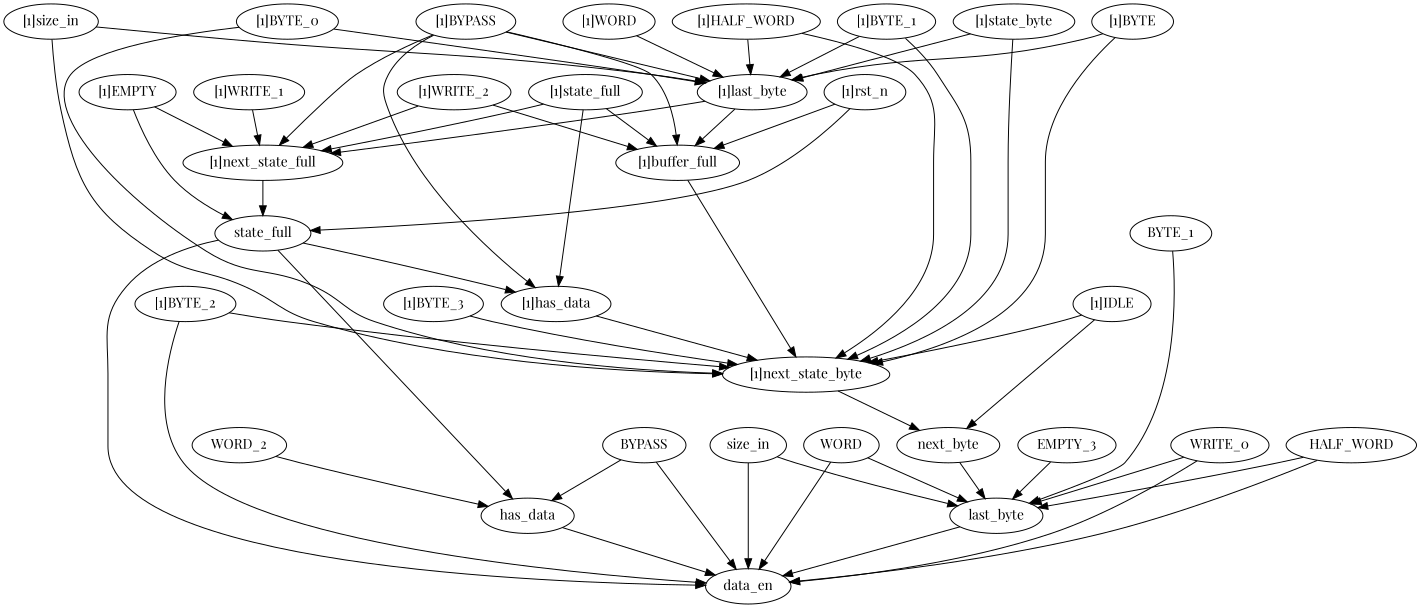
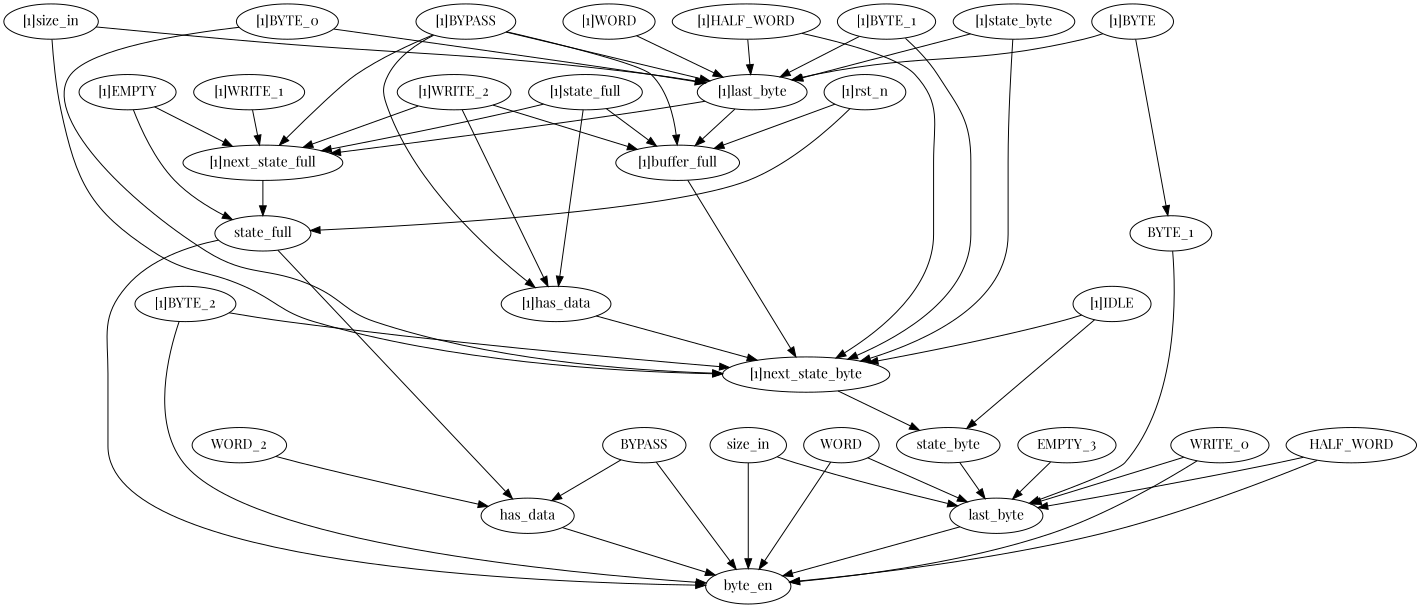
edge "[1]BYTE" -> "[1]next_state_byte": now "[1]BYTE" -> "BYTE_1"
edge "state_full" -> "[1]has_data": now "[1]WRITE_2" -> "[1]has_data"
node "[1]BYTE_3": removed
node "next_byte": label "next_byte" -> "state_byte"
node "data_en": label "data_en" -> "byte_en"
